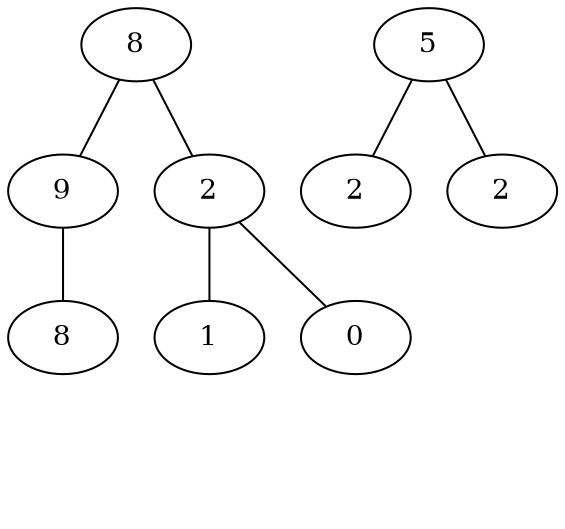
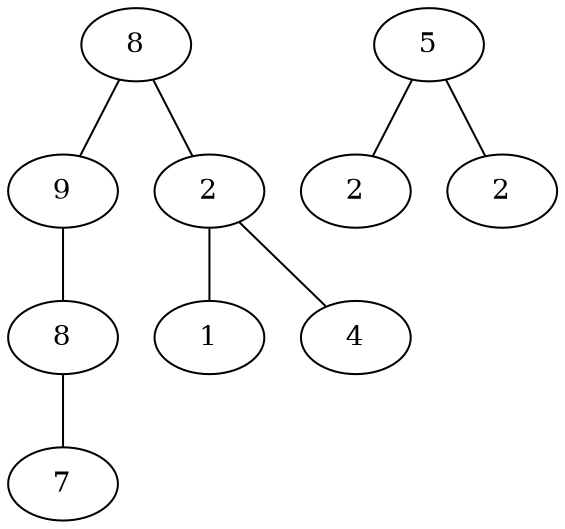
node "0": label "0" -> "4"
node "7": added
